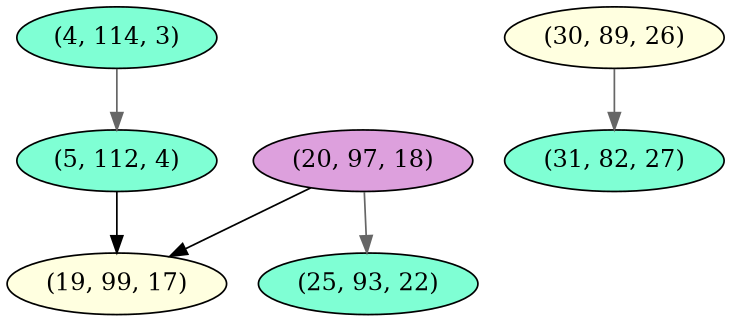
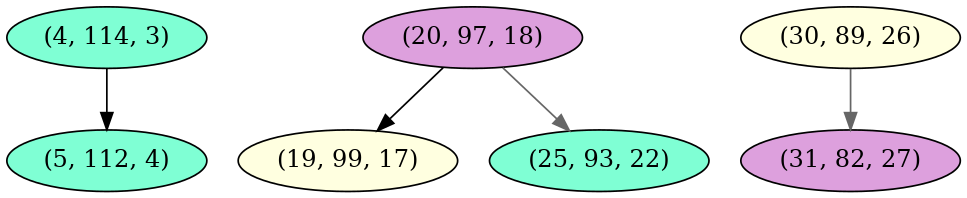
edge "(4, 114, 3)" -> "(5, 112, 4)": color gray40 -> black
node "(31, 82, 27)": fillcolor aquamarine -> plum
edge "(5, 112, 4)" -> "(19, 99, 17)": removed
